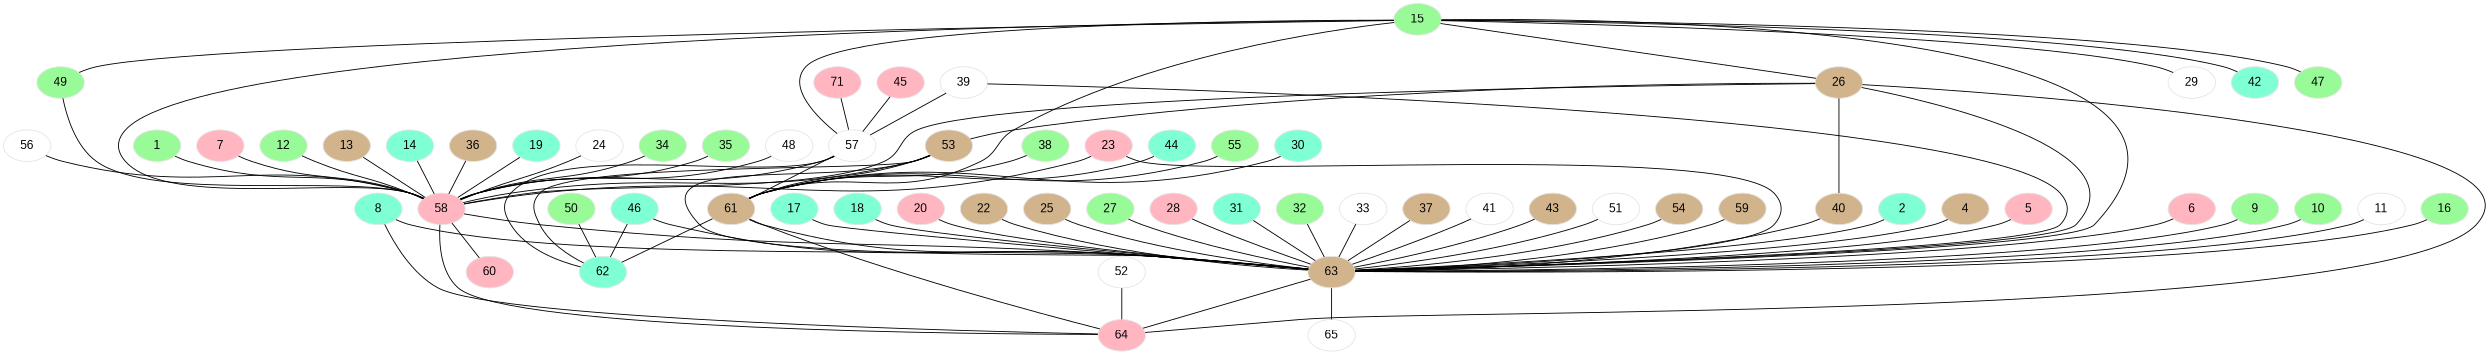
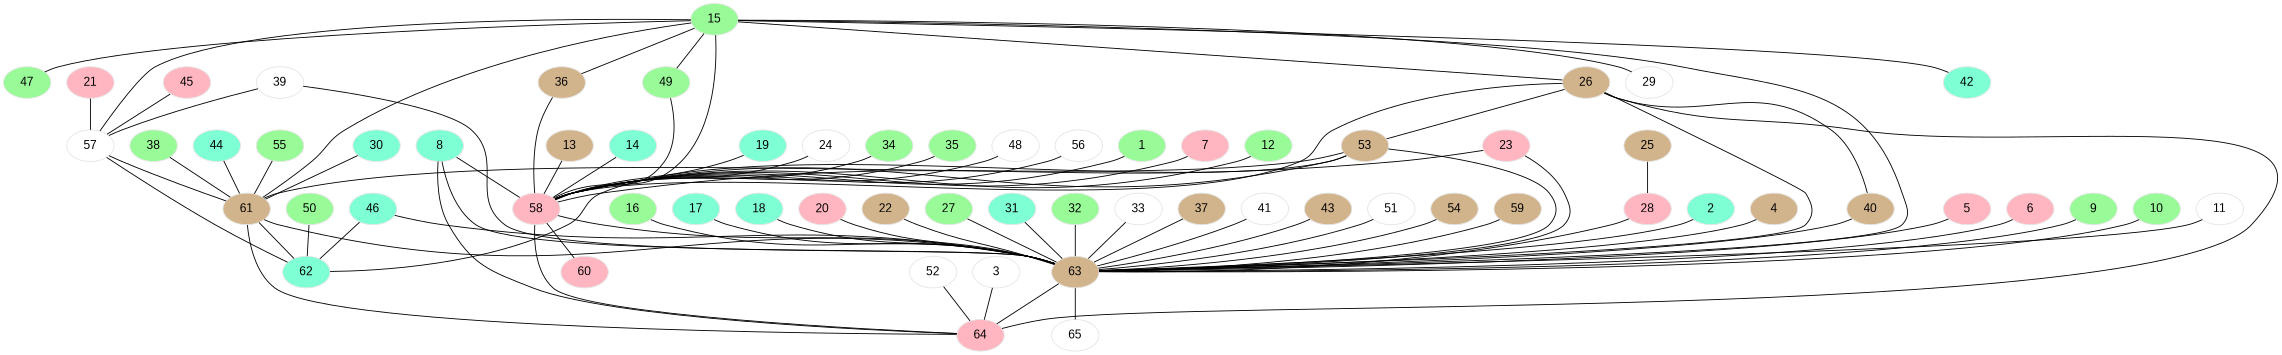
edge "15" -- "36": added
node "71": label "71" -> "21"
edge "57" -- "58": now "8" -- "58"
edge "25" -- "63": now "25" -- "28"
node "3": added
